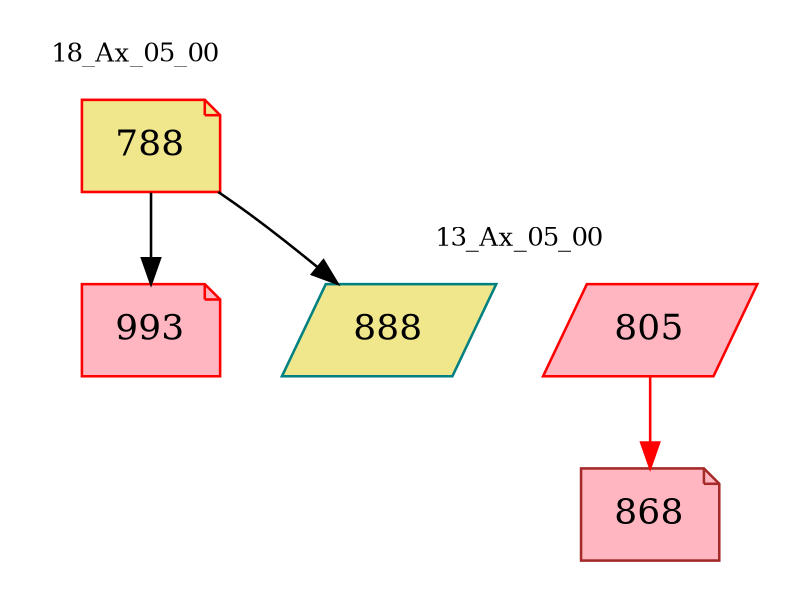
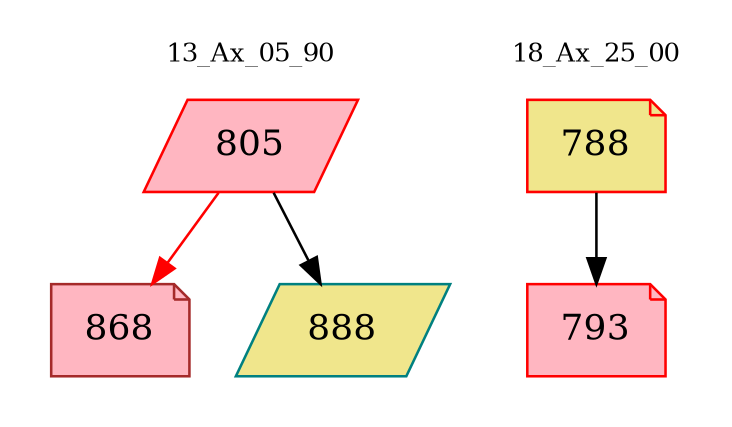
cluster "18_Ax_05_00": label "18_Ax_05_00" -> "18_Ax_25_00"
edge "788" -> "888": now "805" -> "888"
cluster "13_Ax_05_00": label "13_Ax_05_00" -> "13_Ax_05_90"
node "993": label "993" -> "793"
